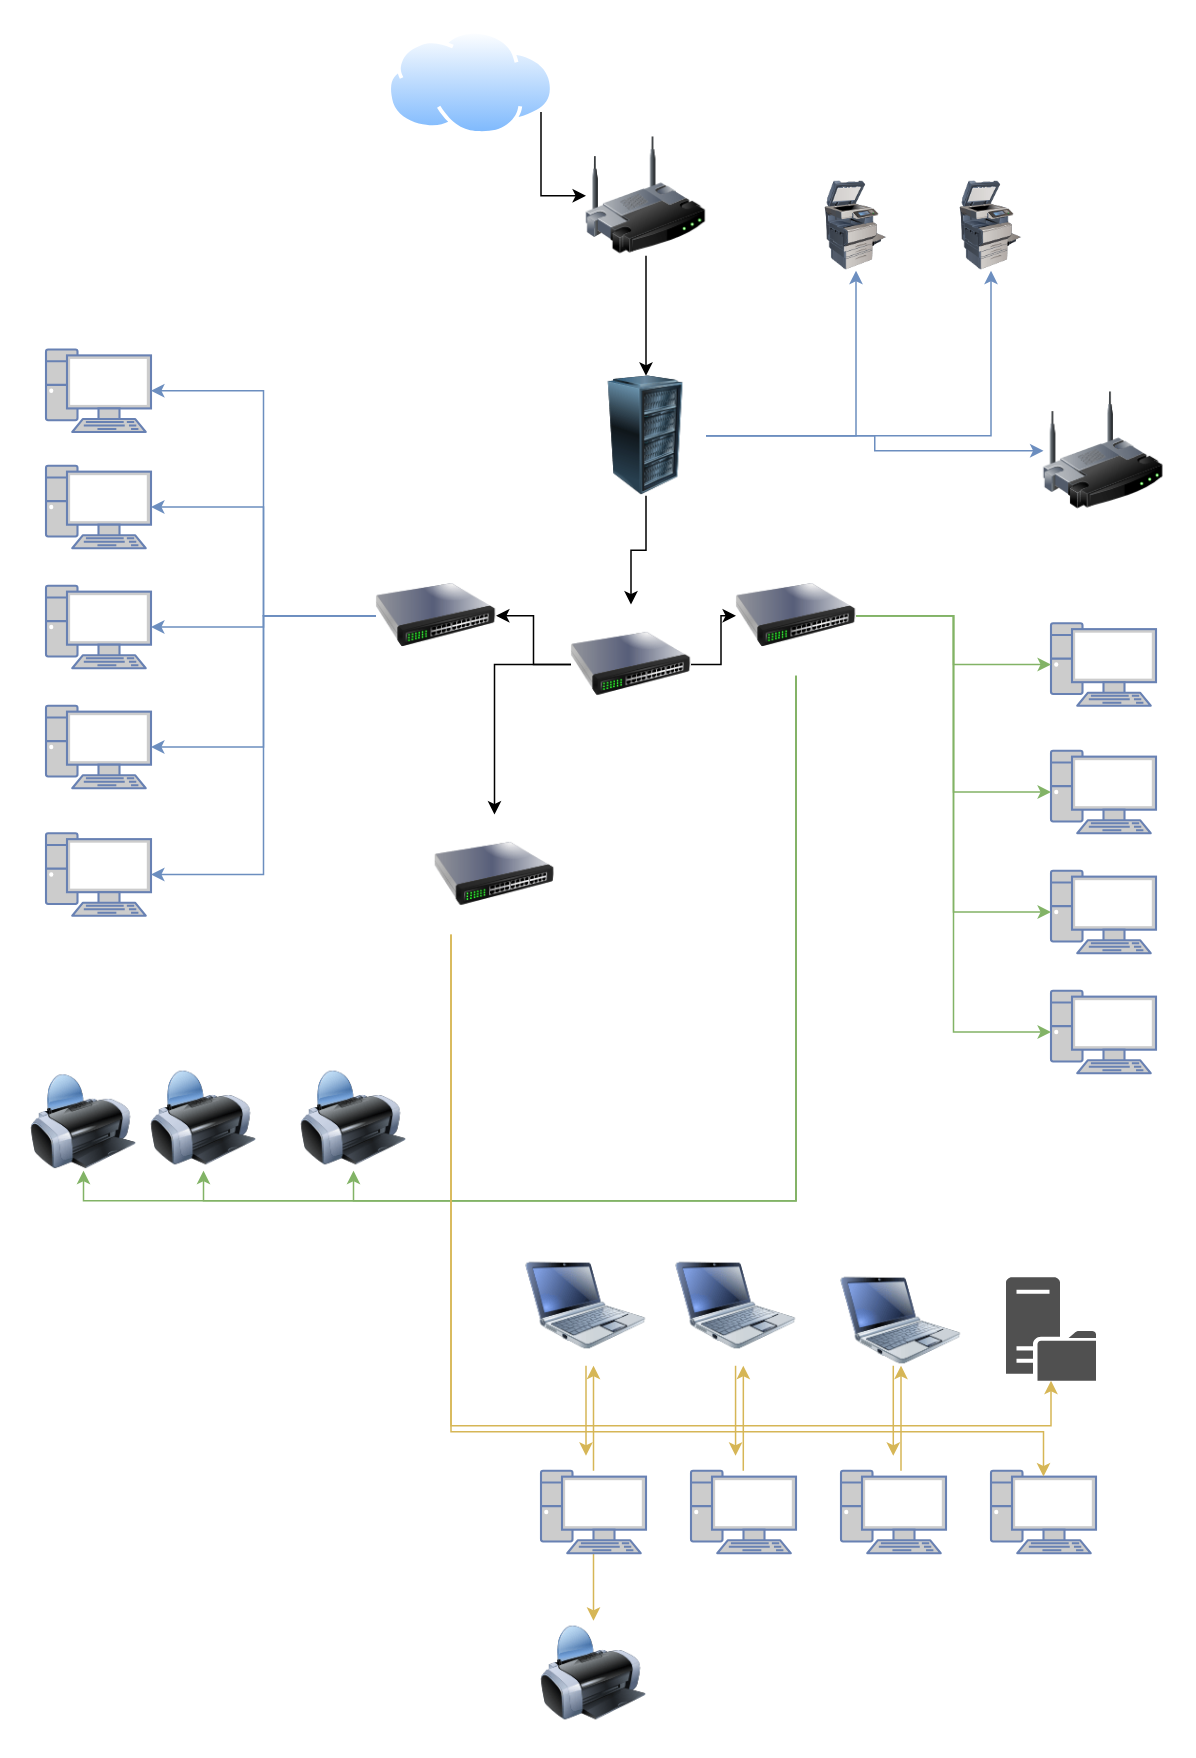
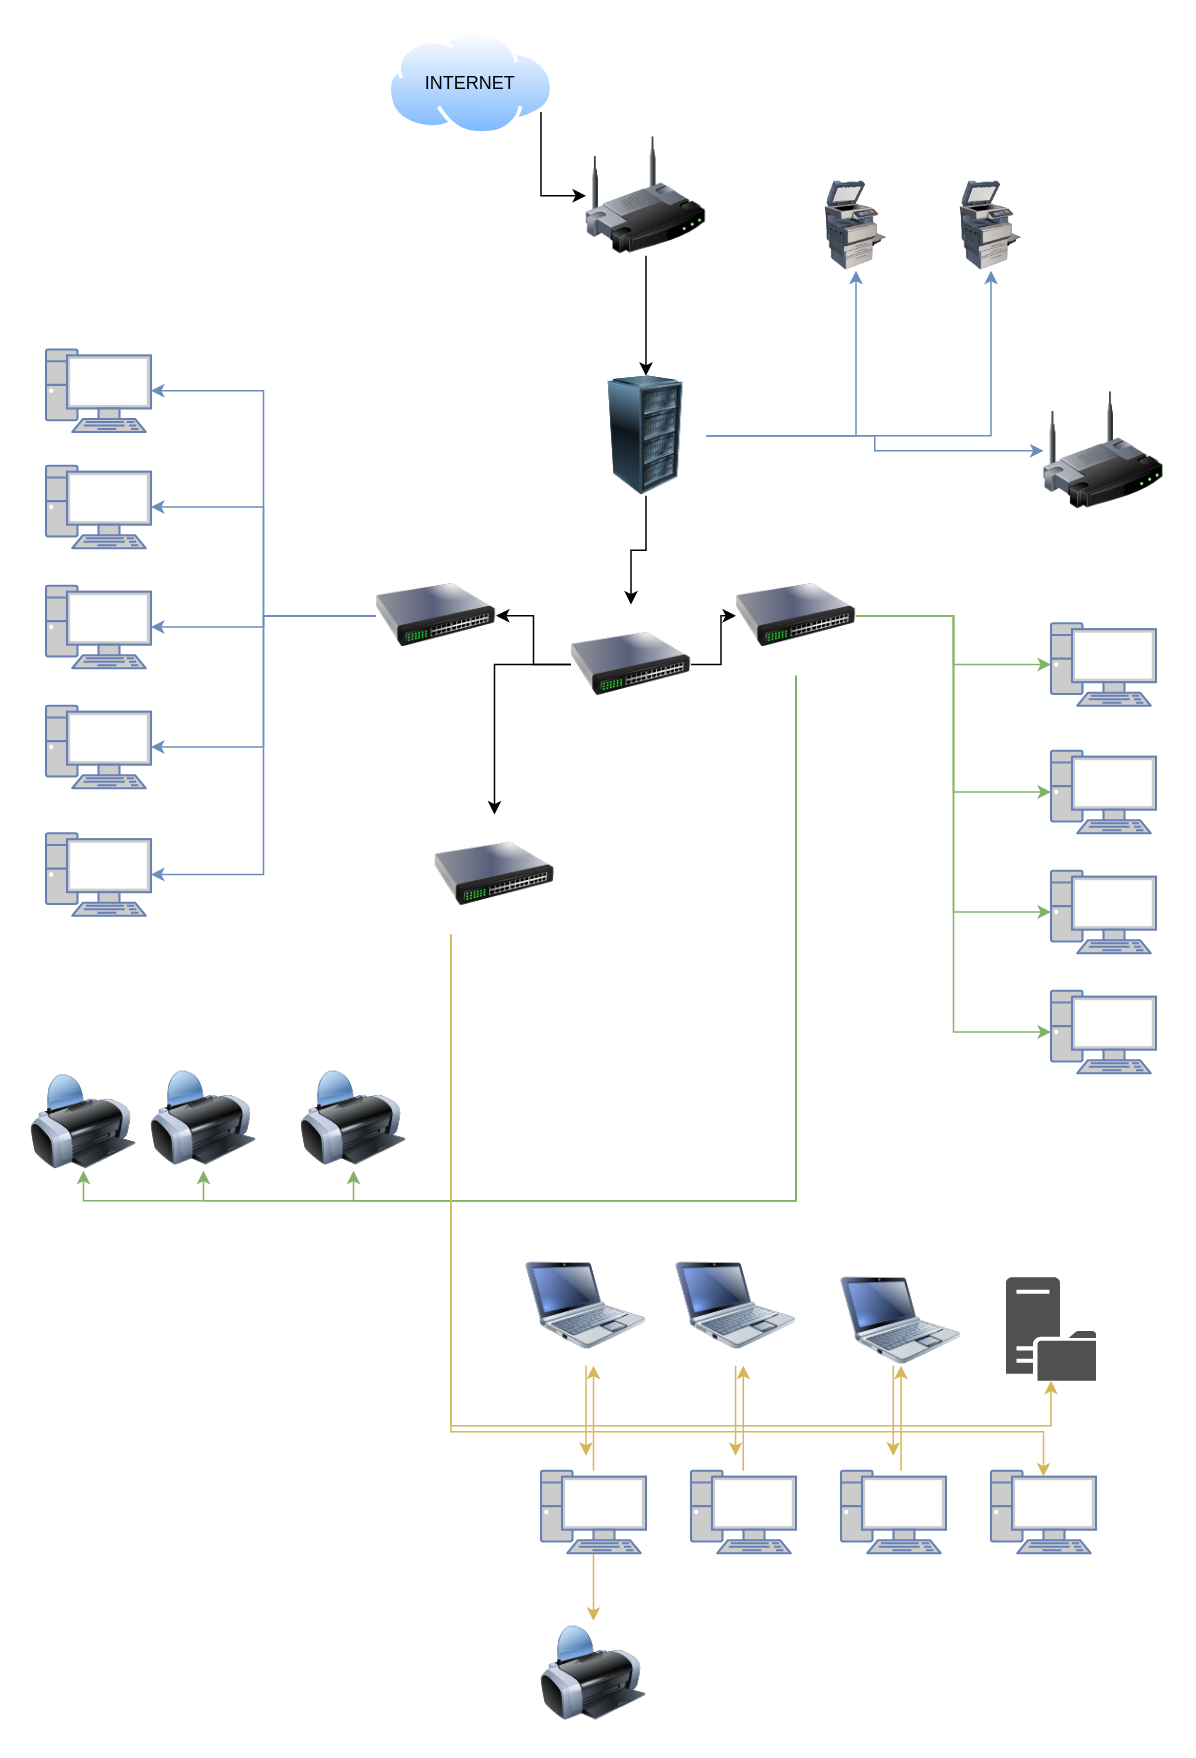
node "INTERNET": added
